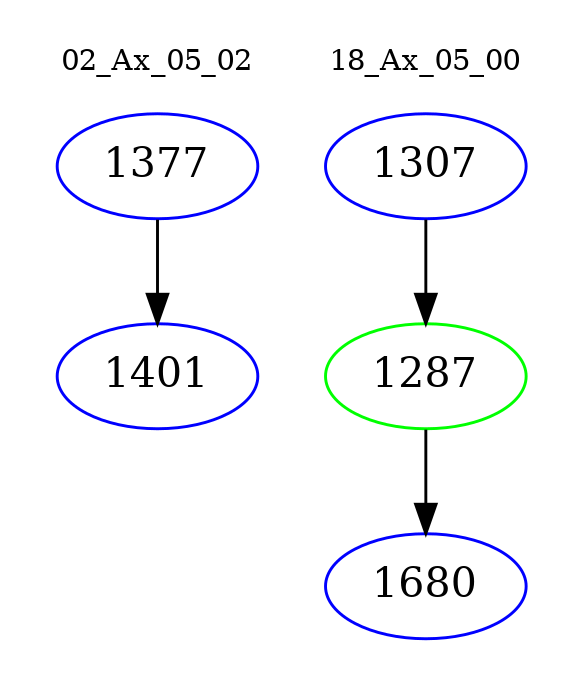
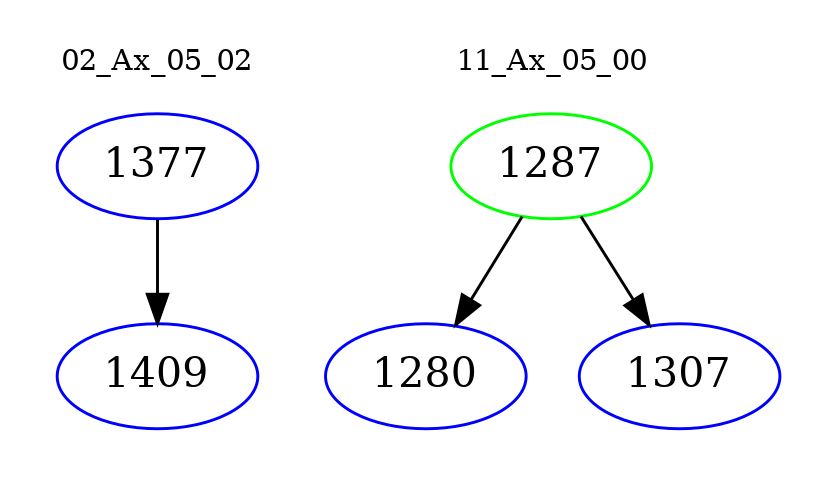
cluster "18_Ax_05_00": label "18_Ax_05_00" -> "11_Ax_05_00"
edge "1307" -> "1287": reversed
node "1401": label "1401" -> "1409"
node "1680": label "1680" -> "1280"
